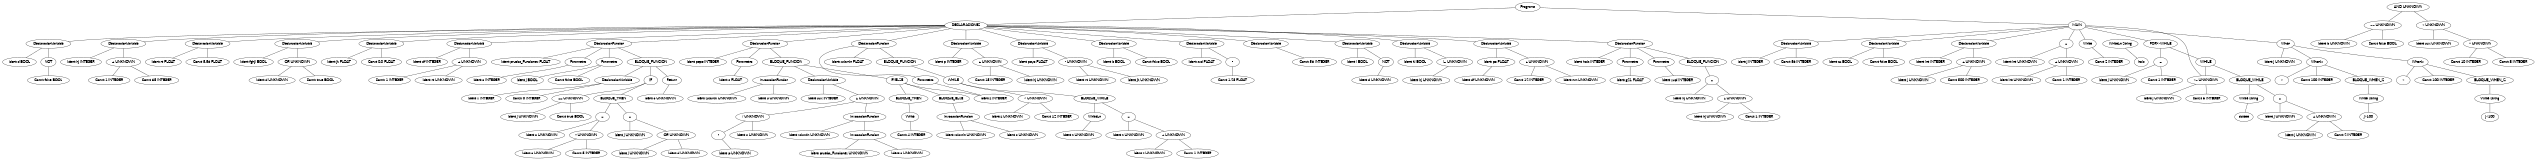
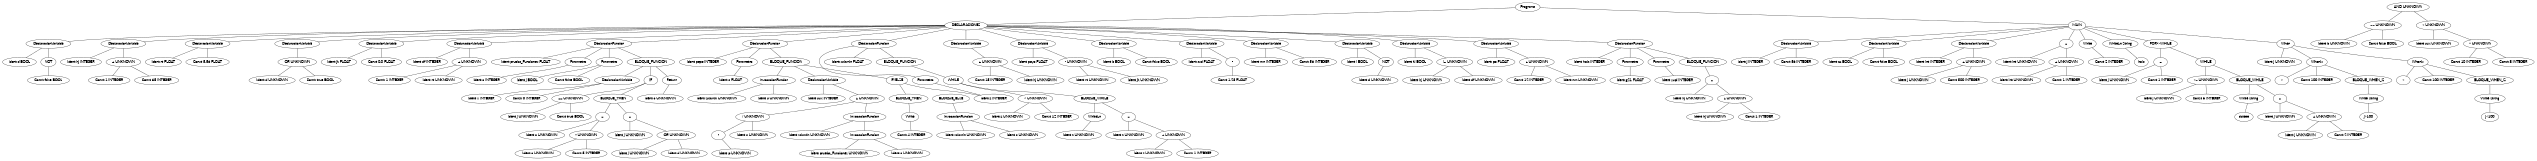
edge "MAIN" -- "<= UNKNOWN": now "MAIN" -- "WriteLn String"
node "Ident fghjl BOOL": removed
node "Ident p INTEGER": removed
node "Ident nm INTEGER": added
edge "Ident po FLOAT" -- "Ident df UNKNOWN": now "!= UNKNOWN" -- "Ident df UNKNOWN"
edge "IF/ELSE" -- "BLOQUE_ELSE": removed
